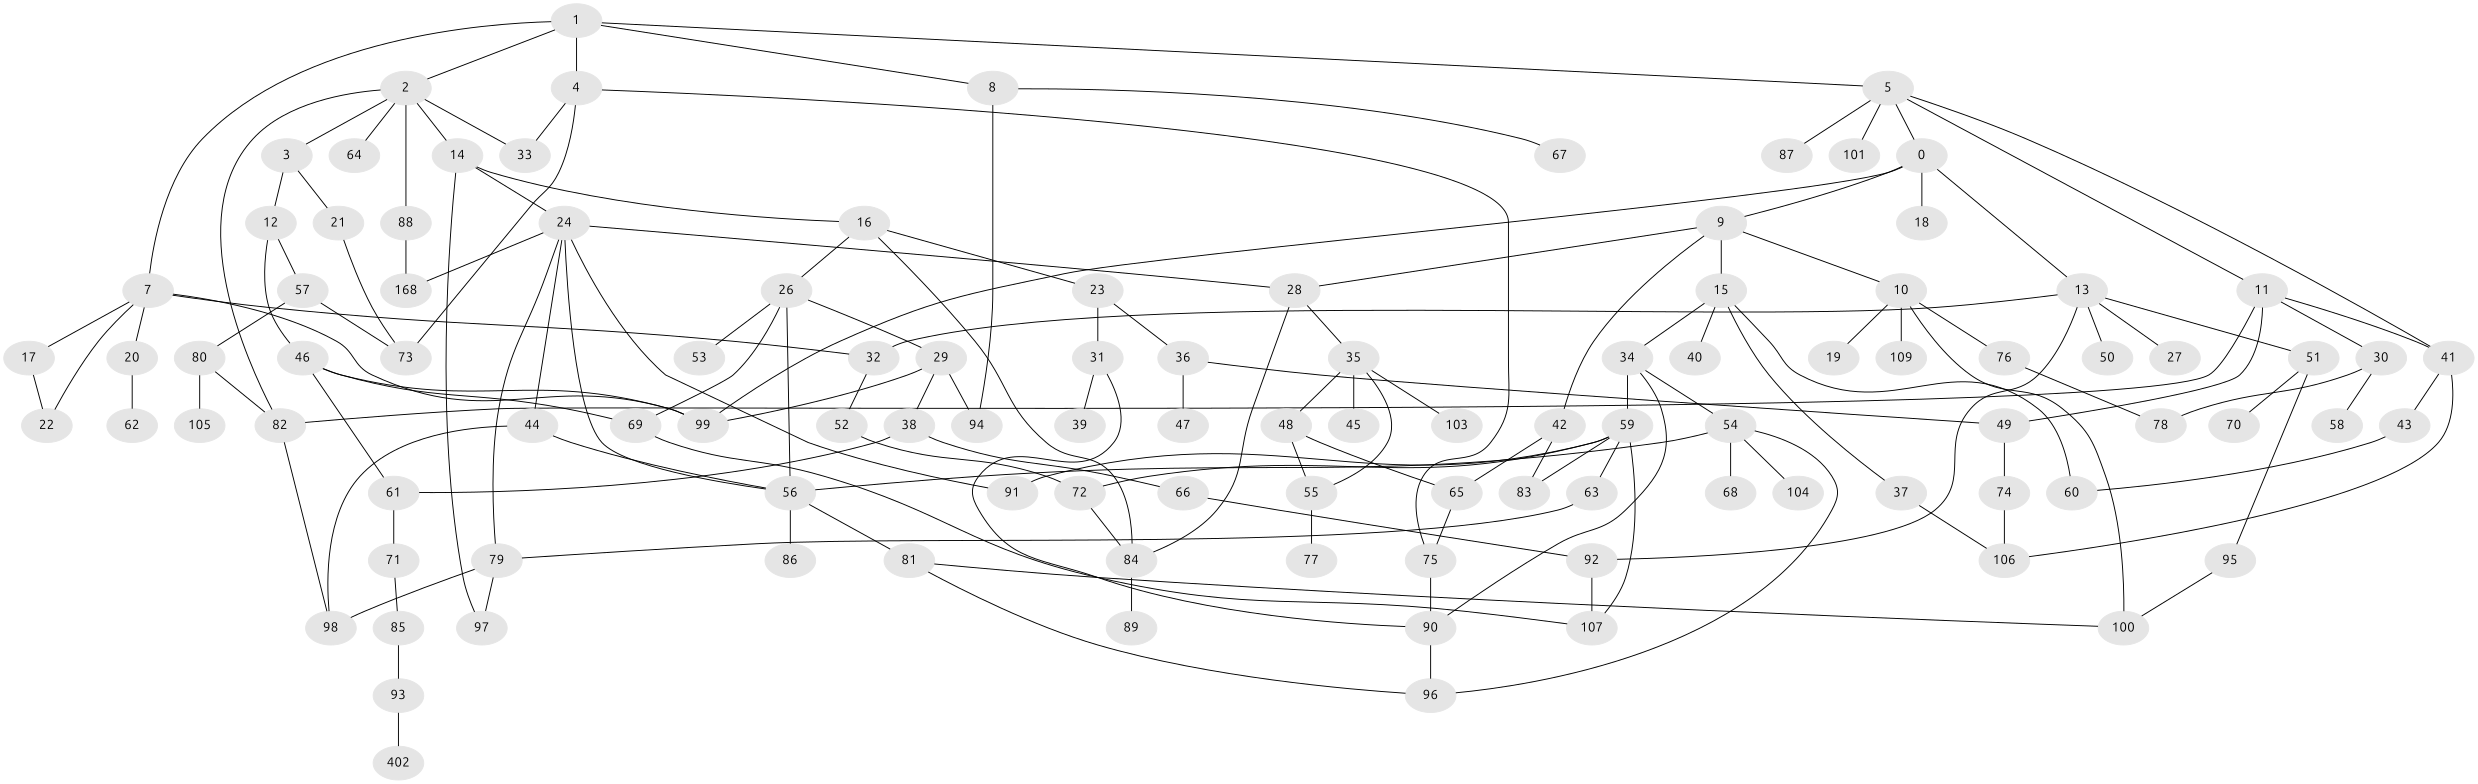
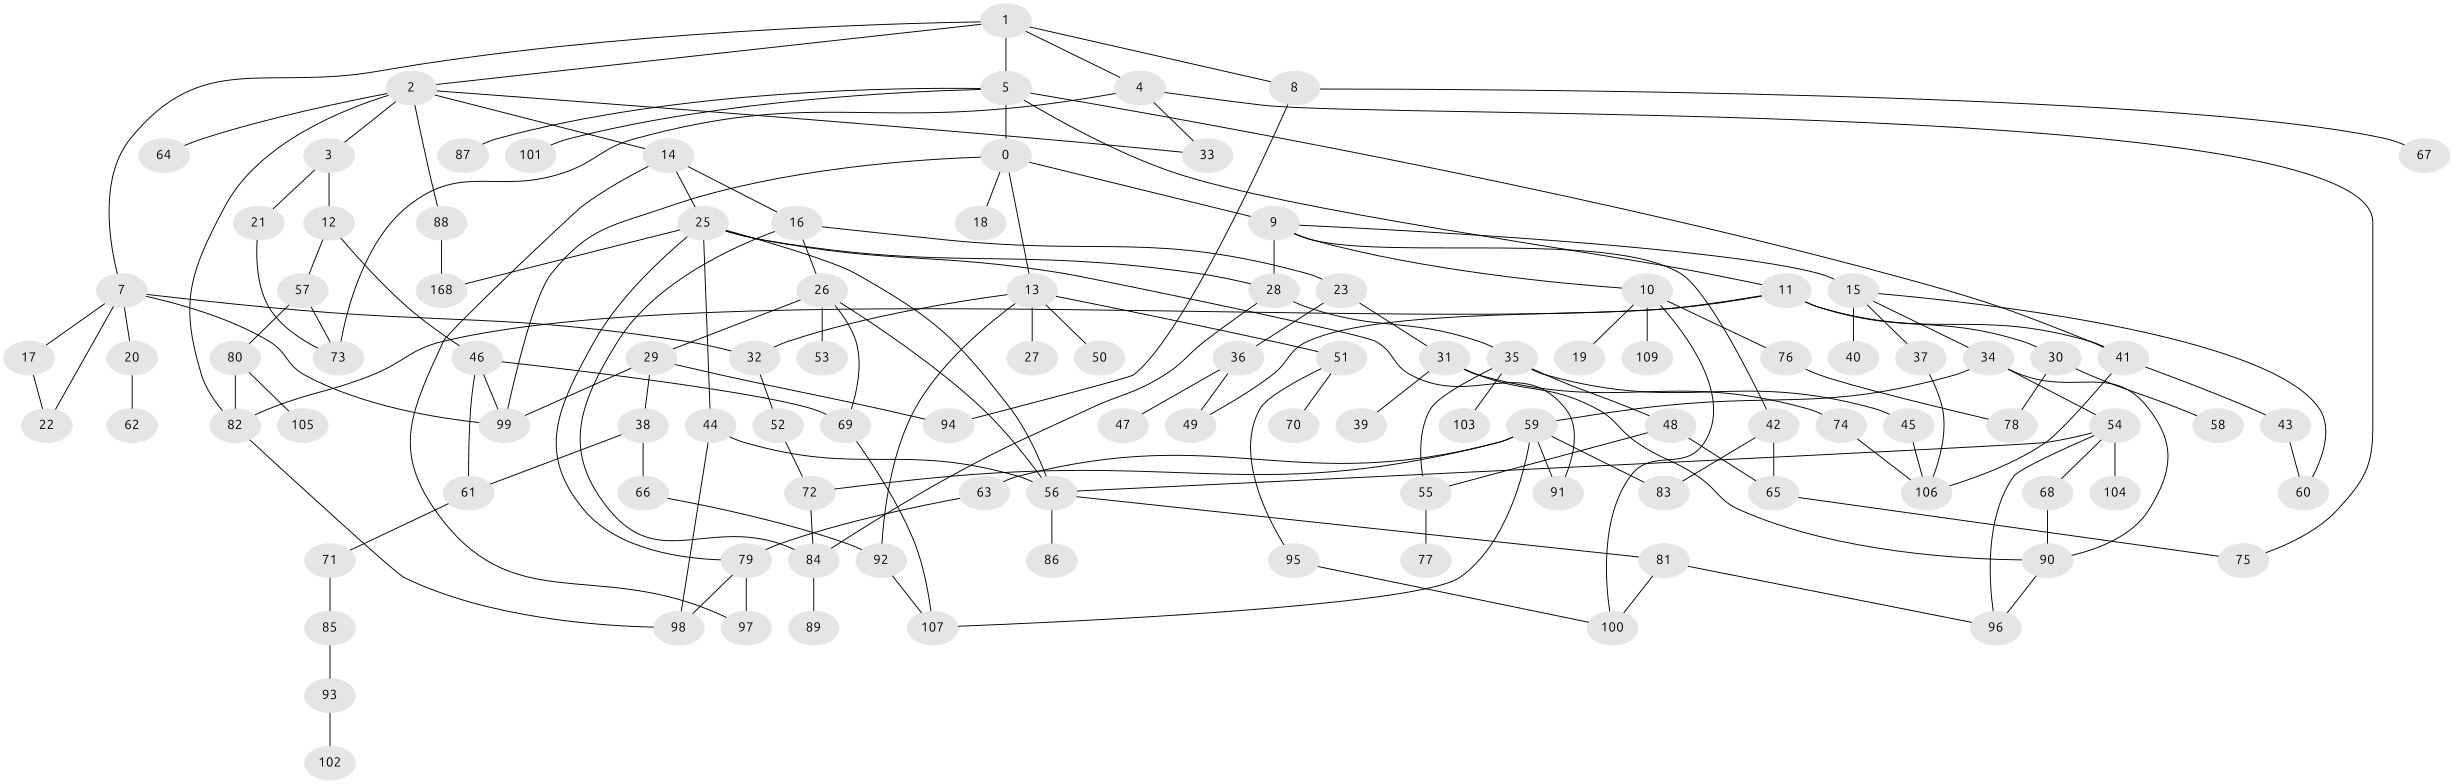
node "24": label "24" -> "25"
edge "45" -- "106": added
edge "49" -- "74": now "31" -- "74"
edge "75" -- "90": now "68" -- "90"
node "402": label "402" -> "102"
